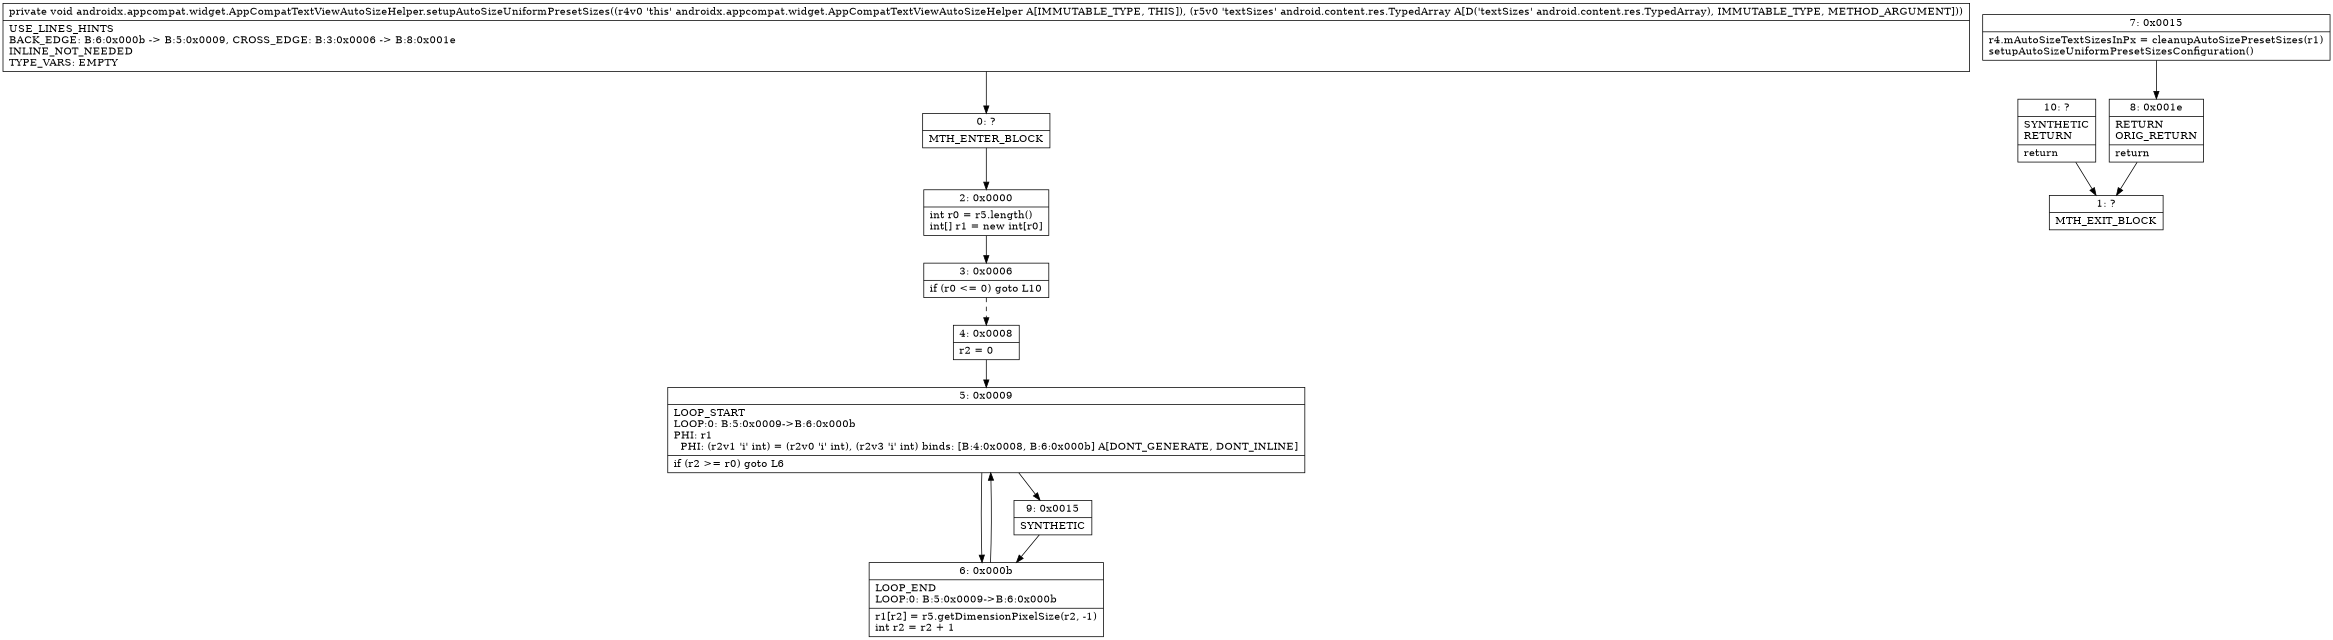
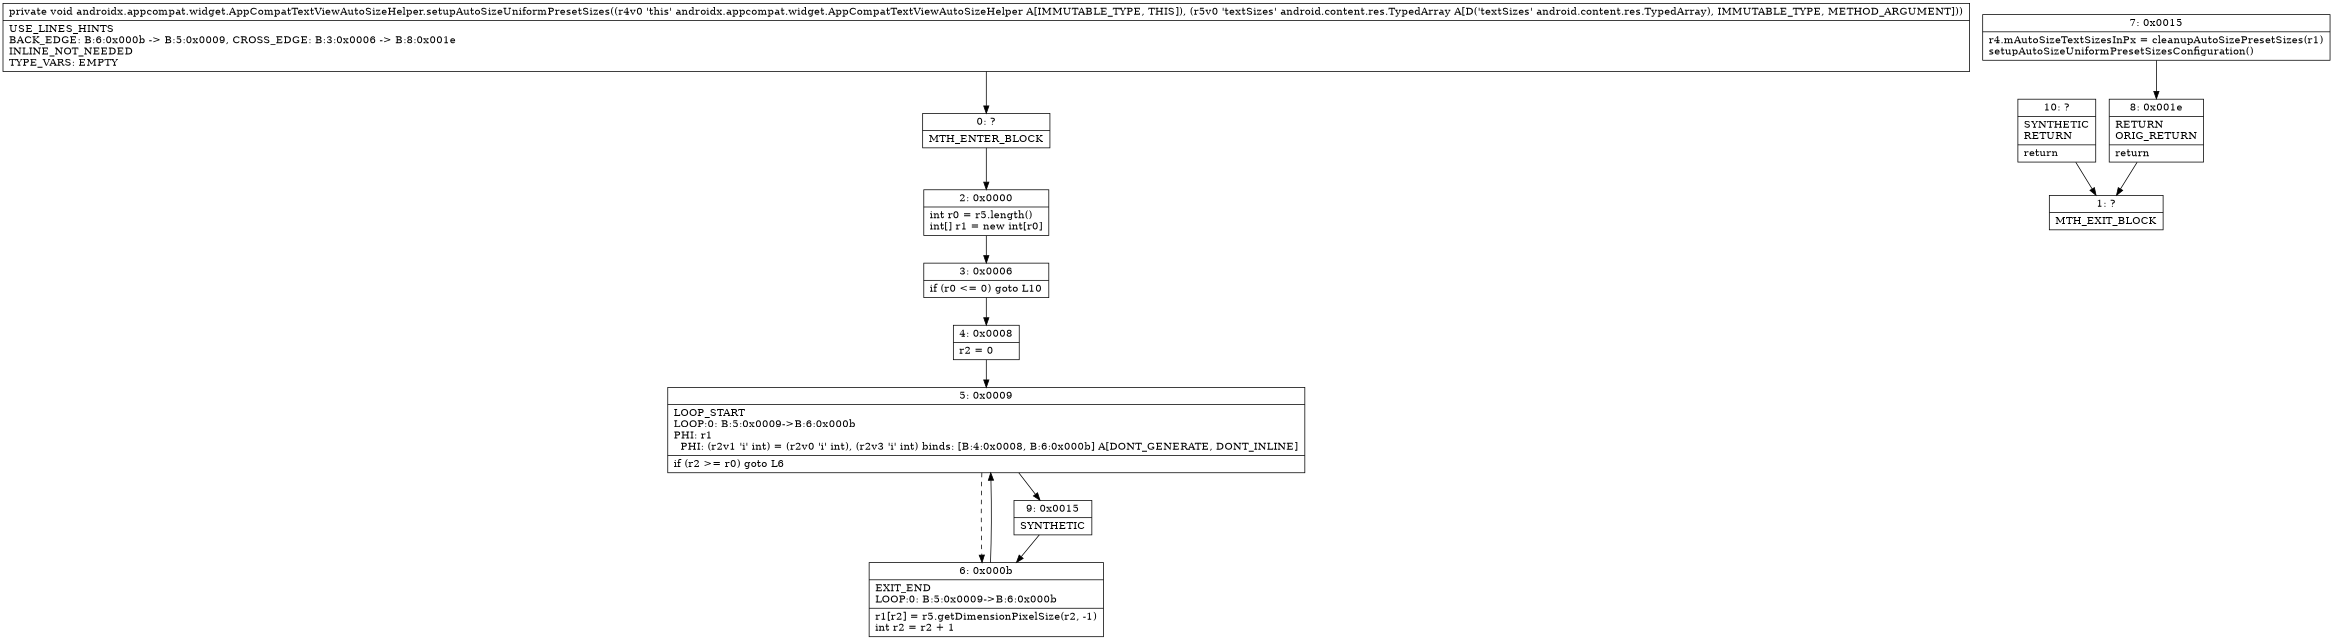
edge "3: 0x0006" -> "4: 0x0008": style dashed -> solid
edge "5: 0x0009" -> "6: 0x000b": style solid -> dashed
node "6: 0x000b": text "LOOP_END" -> "EXIT_END"
